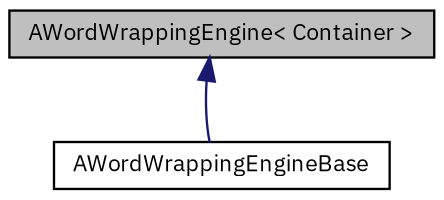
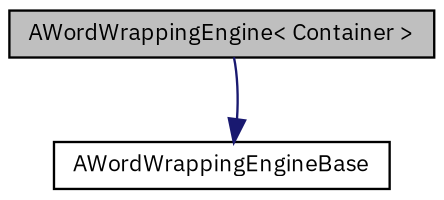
edge "AWordWrappingEngineBase" -> "AWordWrappingEngine< Container >": reversed
